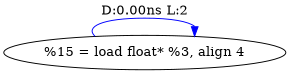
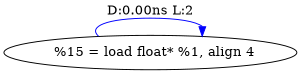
node "%15 = load float* %3, align 4": label "%15 = load float* %3, align 4" -> "%15 = load float* %1, align 4"
